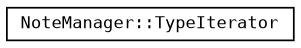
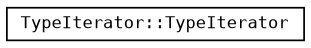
node "NoteManager::TypeIterator": label "NoteManager::TypeIterator" -> "TypeIterator::TypeIterator"
